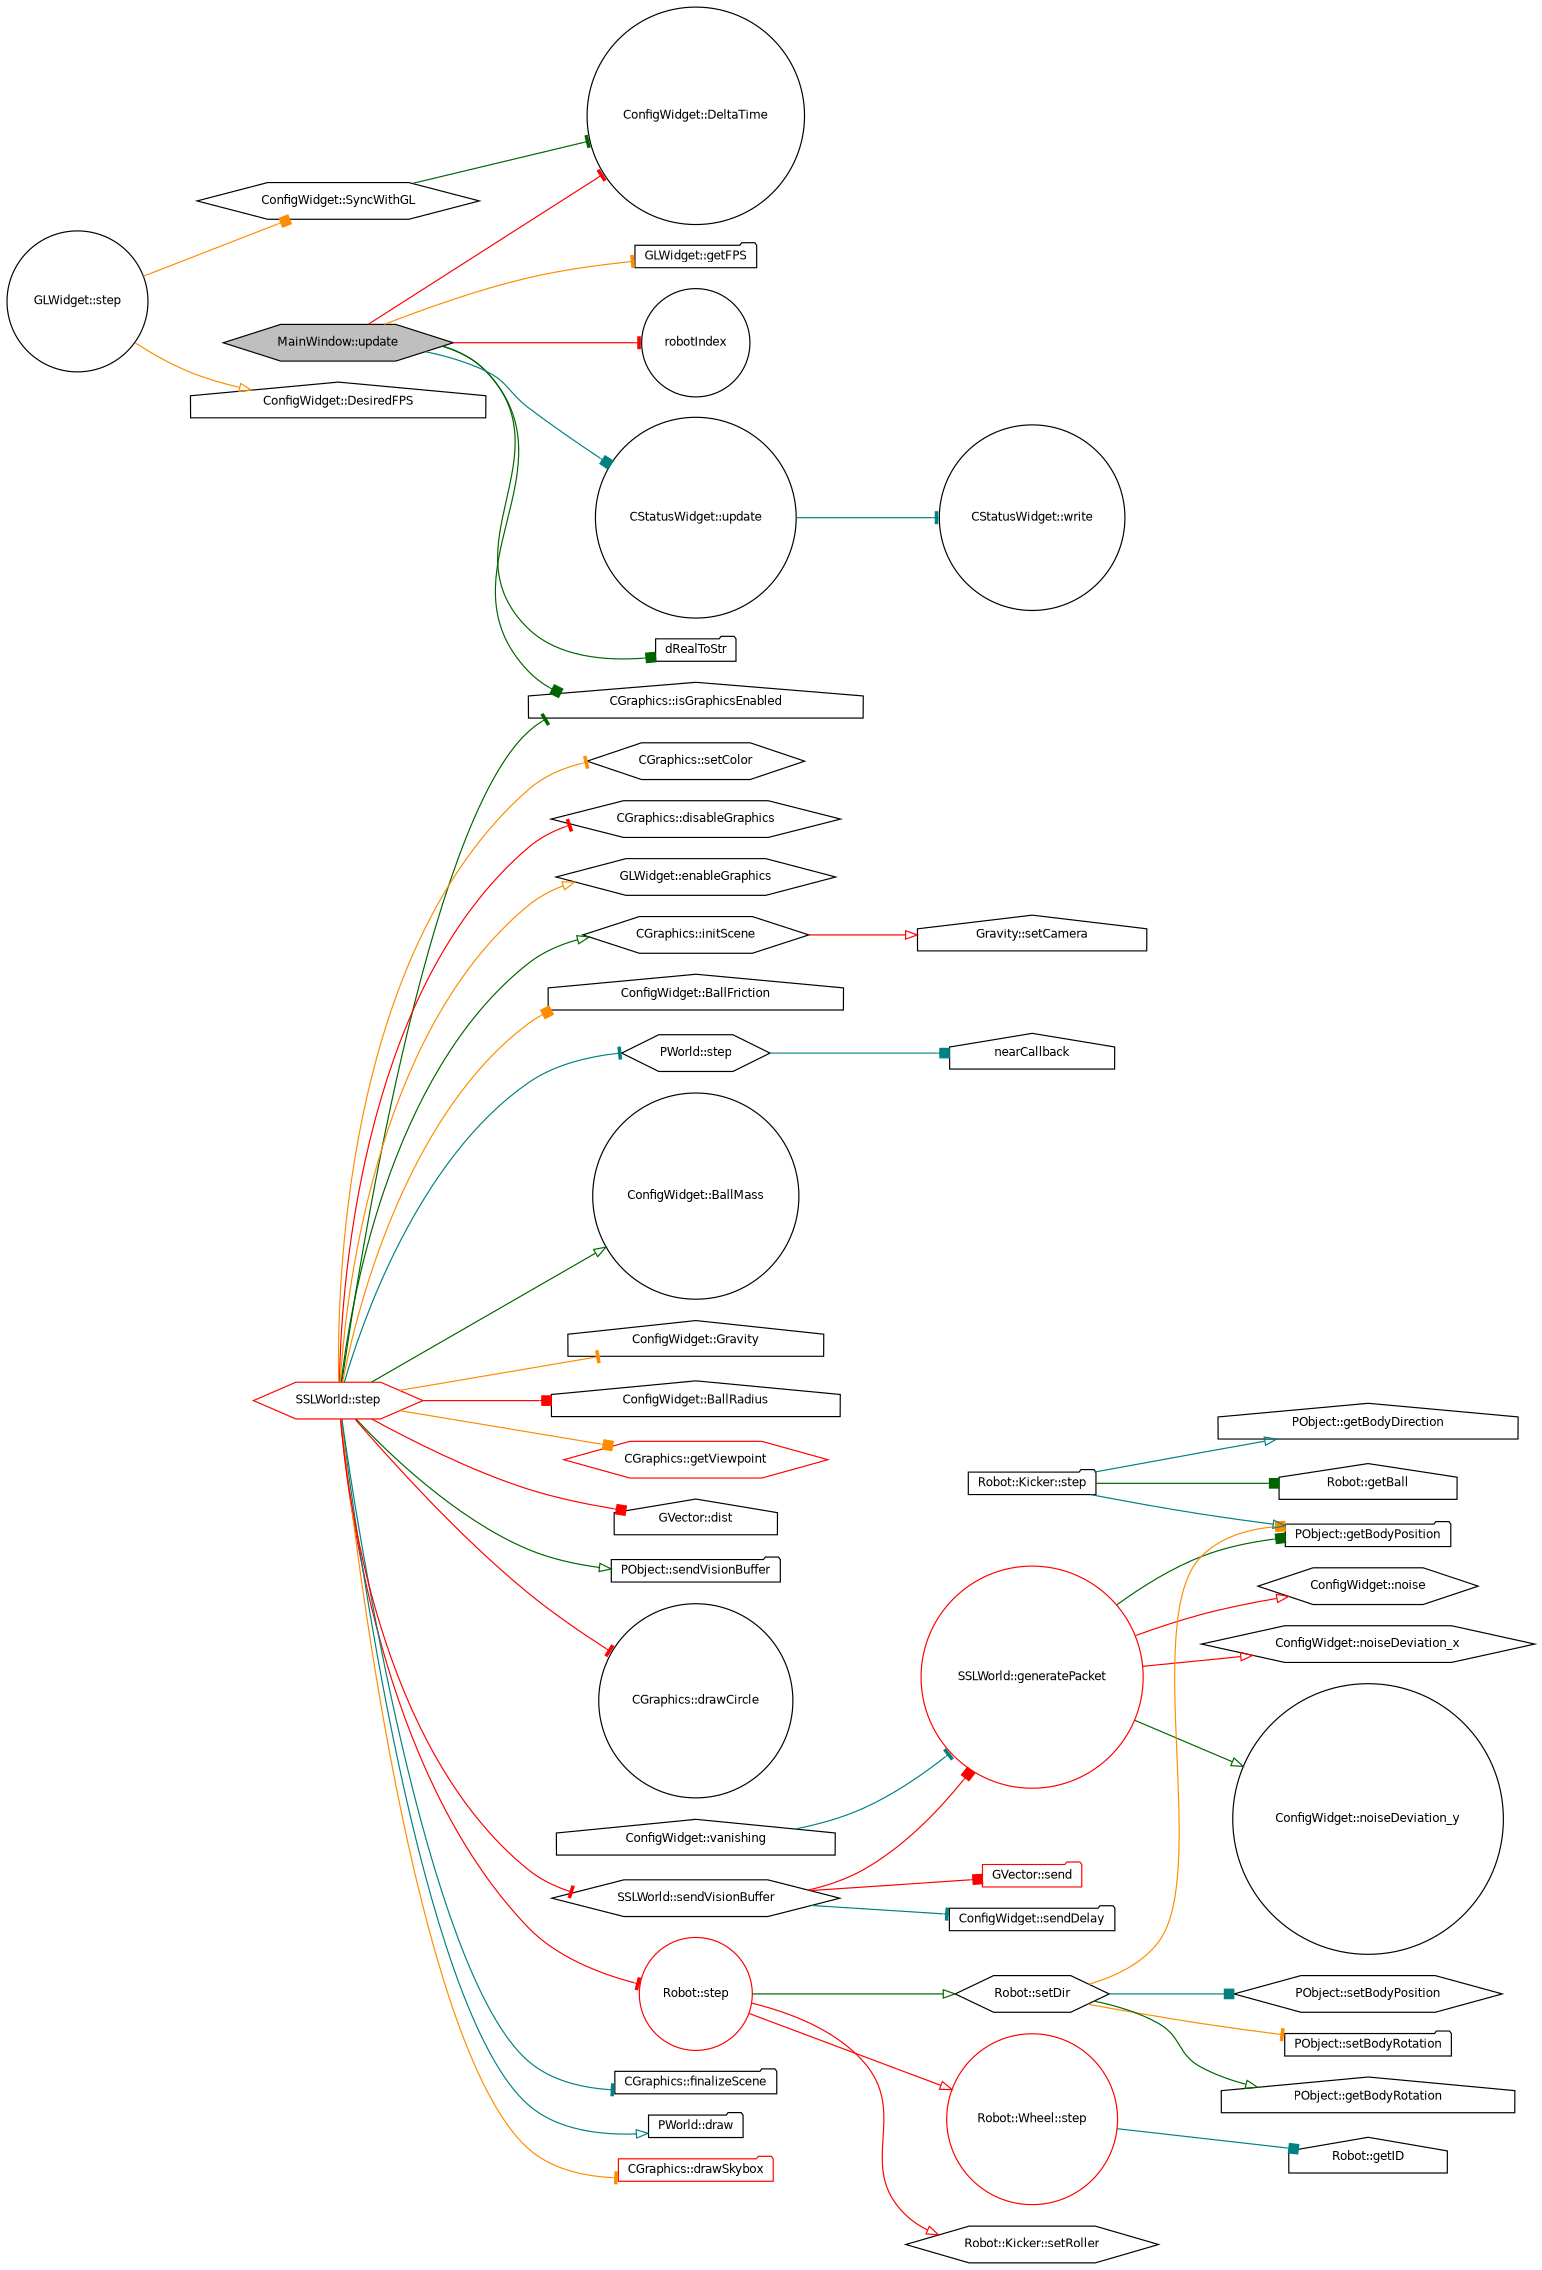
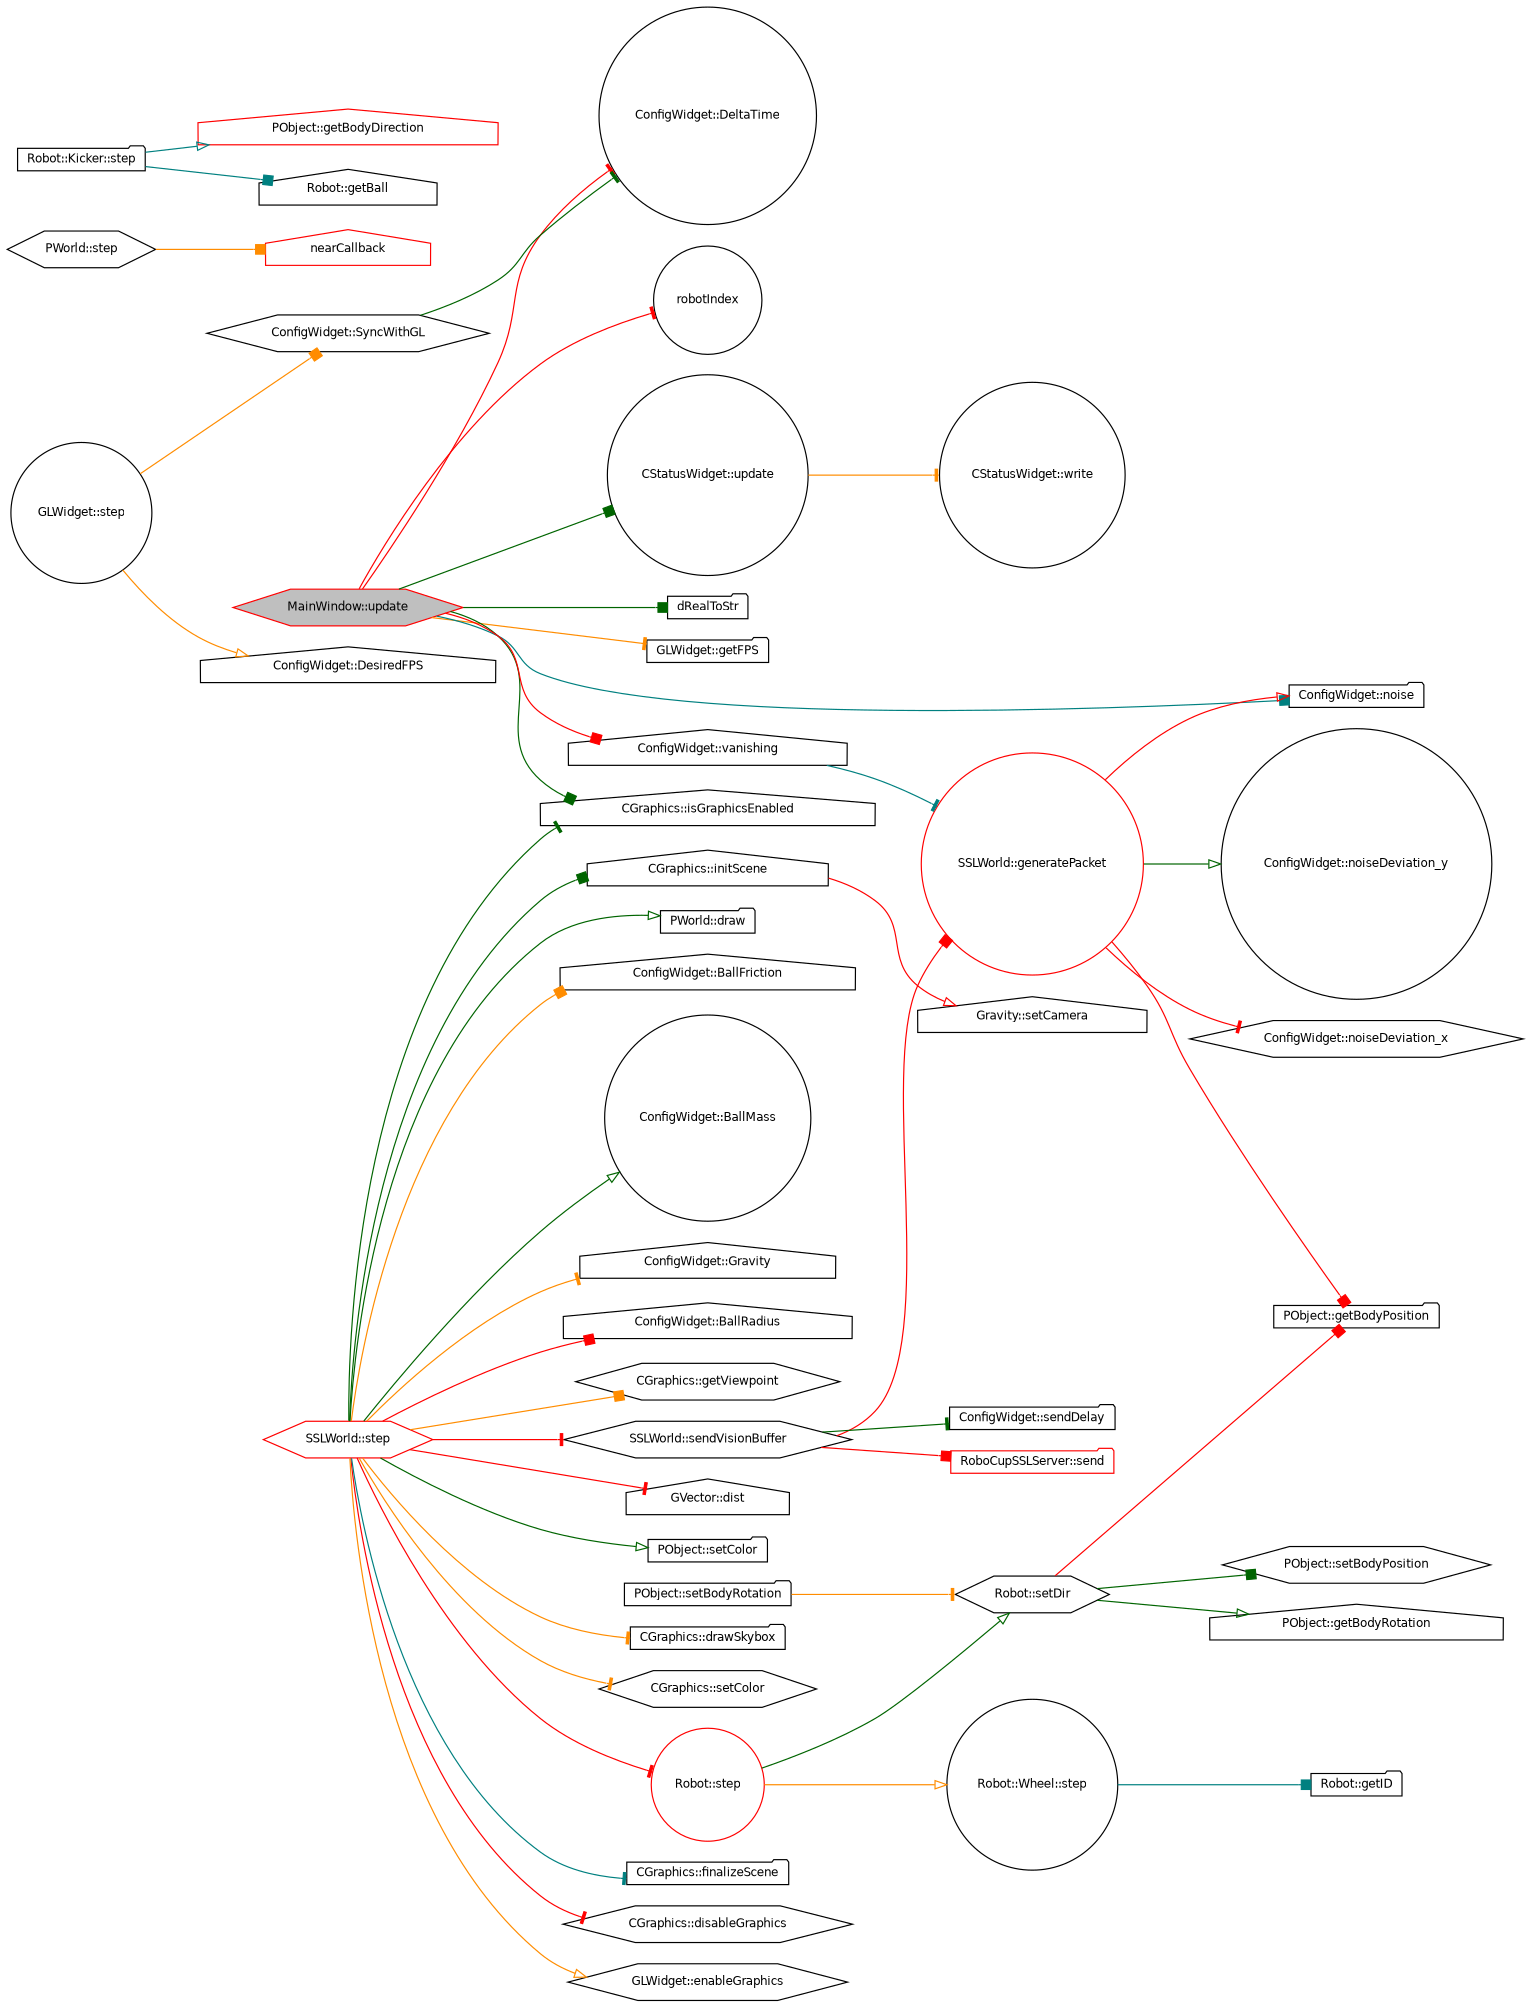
node "MainWindow::update": color black -> red
edge "MainWindow::update" -> "CStatusWidget::update": color teal -> darkgreen
edge "CStatusWidget::update" -> "CStatusWidget::write": color teal -> darkorange
edge "MainWindow::update" -> "ConfigWidget::vanishing": added
edge "MainWindow::update" -> "ConfigWidget::noise": added
node "CGraphics::initScene": shape hexagon -> house
edge "PWorld::step" -> "nearCallback": color teal -> darkorange
node "nearCallback": color black -> red
edge "SSLWorld::step" -> "CGraphics::initScene": arrowhead onormal -> box
edge "SSLWorld::step" -> "PWorld::step": removed
node "PObject::getBodyDirection": color black -> red
node "CGraphics::getViewpoint": color red -> black
edge "SSLWorld::step" -> "GVector::dist": arrowhead box -> tee
edge "Robot::Kicker::step" -> "Robot::getBall": color darkgreen -> teal
edge "Robot::Kicker::step" -> "PObject::getBodyPosition": removed
edge "SSLWorld::generatePacket" -> "PObject::getBodyPosition": color darkgreen -> red
node "PObject::sendVisionBuffer": label "PObject::sendVisionBuffer" -> "PObject::setColor"
node "ConfigWidget::noise": shape hexagon -> folder
edge "SSLWorld::generatePacket" -> "ConfigWidget::noiseDeviation_x": arrowhead onormal -> tee
node "CGraphics::drawCircle": removed
edge "Robot::setDir" -> "PObject::getBodyPosition": color darkorange -> red
edge "SSLWorld::step" -> "PWorld::draw": color teal -> darkgreen
node "GVector::send": label "GVector::send" -> "RoboCupSSLServer::send"
edge "SSLWorld::sendVisionBuffer" -> "ConfigWidget::sendDelay": color teal -> darkgreen
edge "Robot::setDir" -> "PObject::setBodyPosition": color teal -> darkgreen
edge "Robot::setDir" -> "PObject::setBodyRotation": reversed
edge "Robot::step" -> "Robot::Wheel::step": color red -> darkorange
node "Robot::Wheel::step": color red -> black
node "Robot::getID": shape house -> folder
node "CGraphics::drawSkybox": color red -> black
node "Robot::Kicker::setRoller": removed
